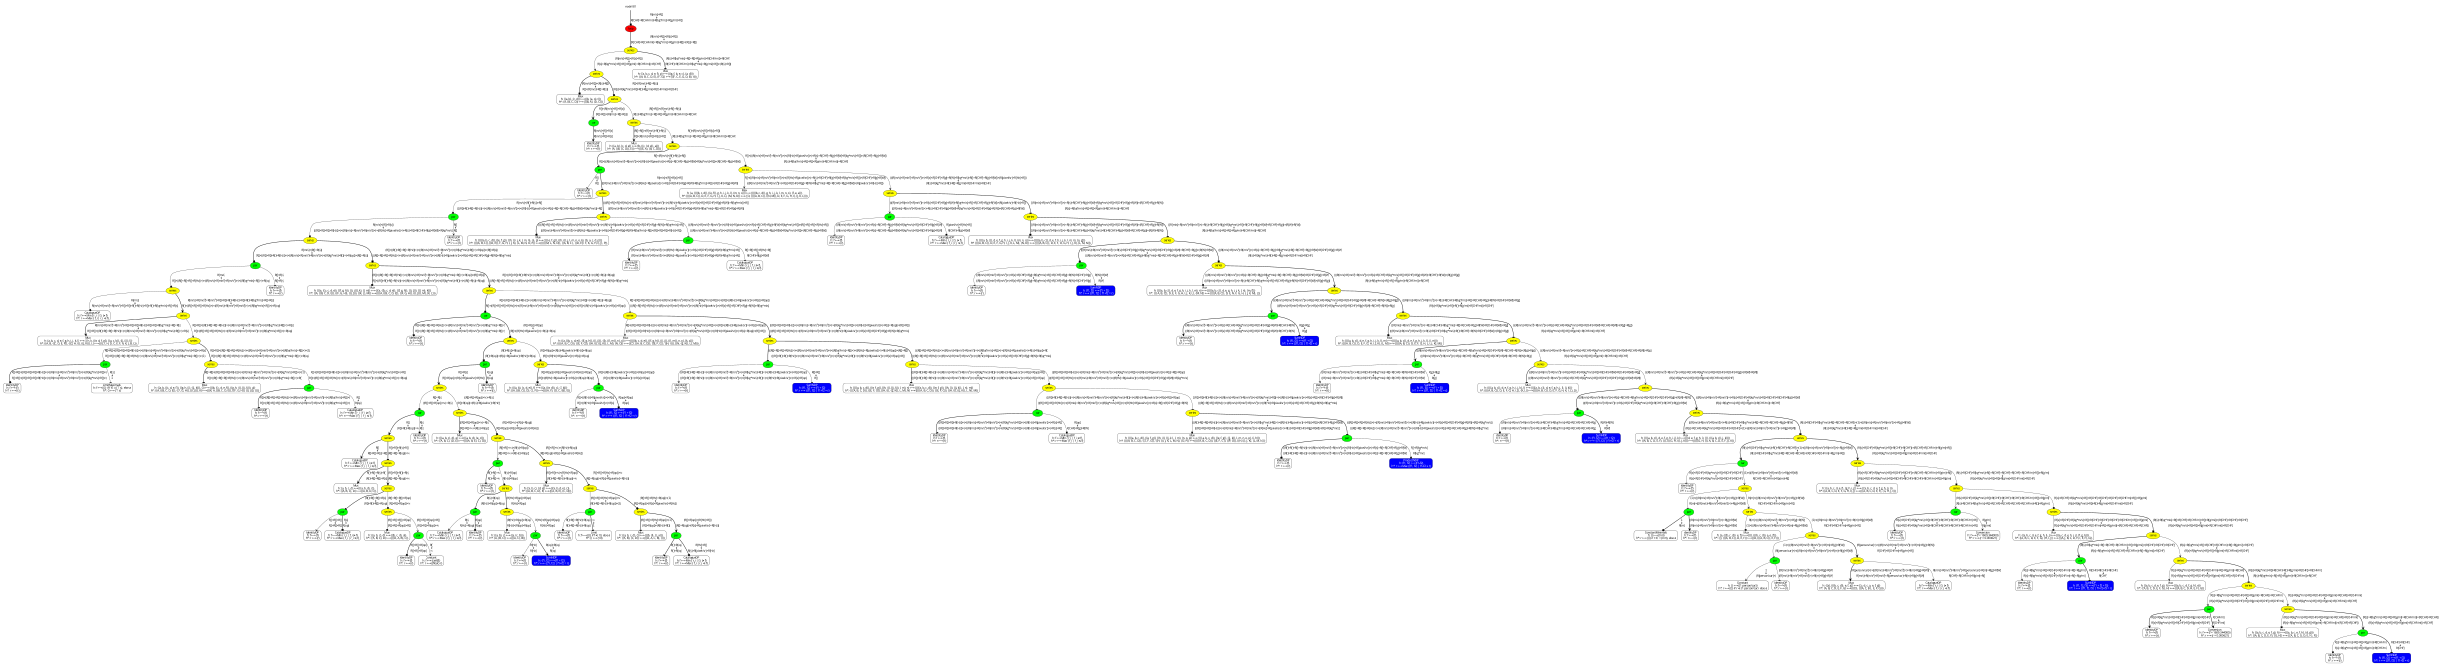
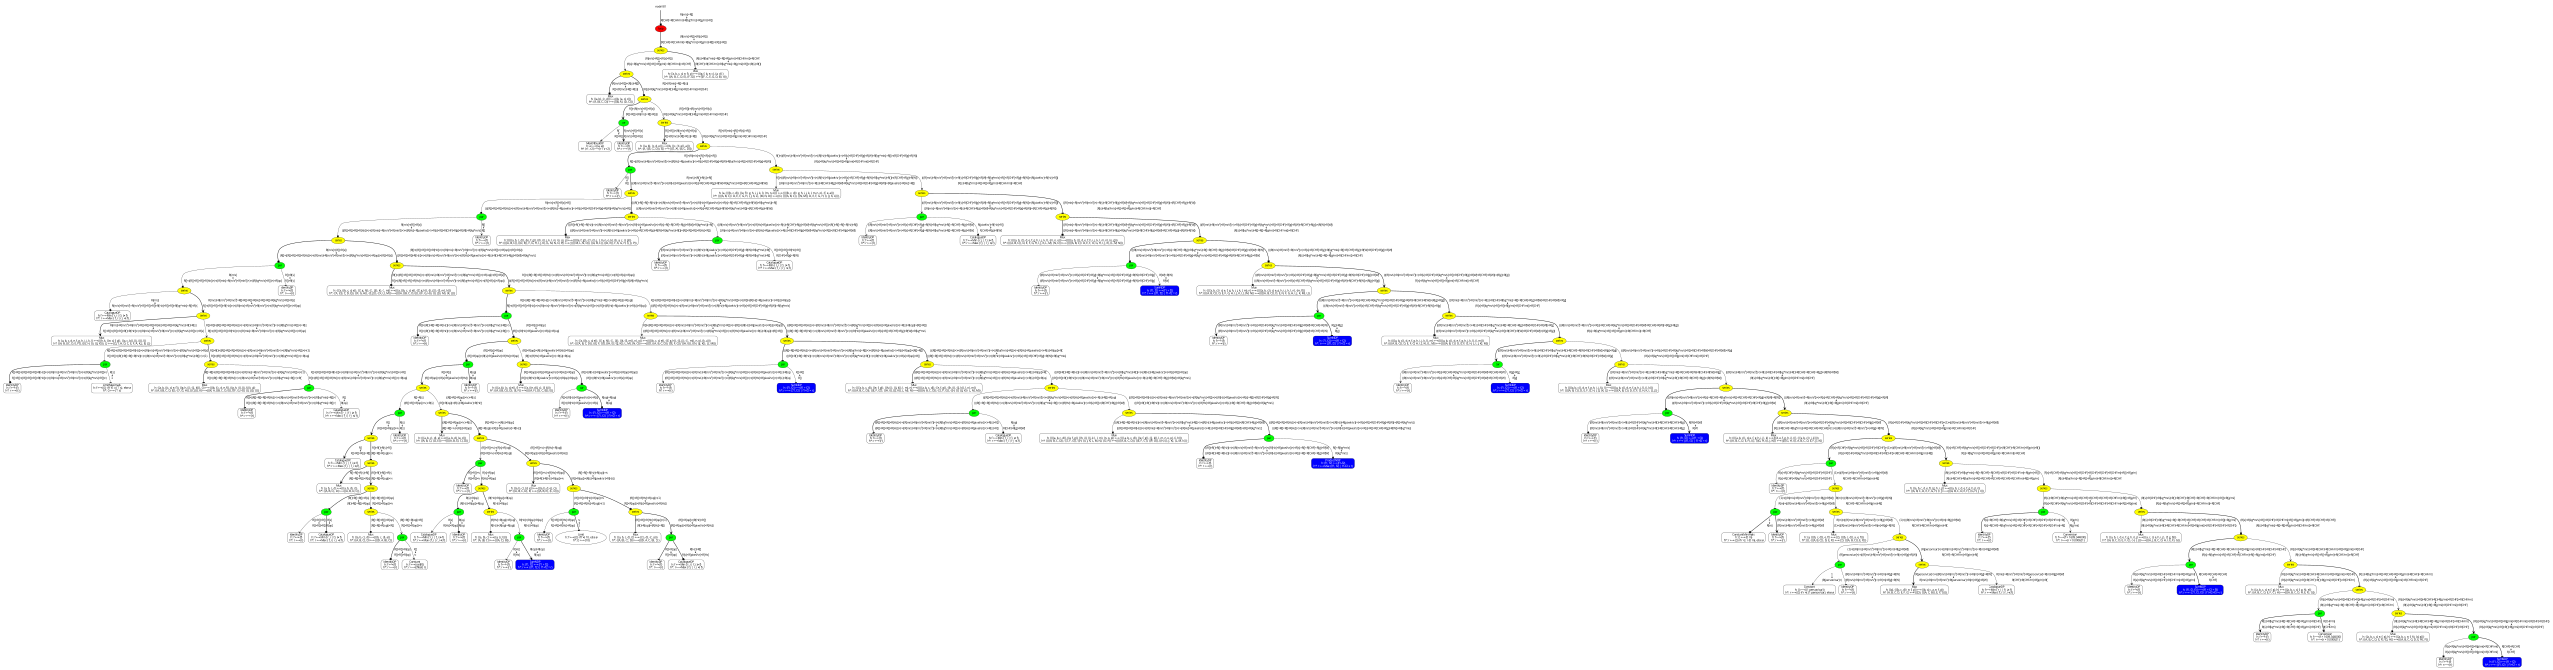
node "MeetNDualDP h: a ⟼ {⟨a, a⟩} h*: ⟨r1, r2⟩ ⟼ {r1 ∨ r2}": added
node "Limit h: f ⟼ {⟨⟩} if f ≼ 10, else ø h*: ⟨⟩ ⟼ {10}": shape box -> ellipse
